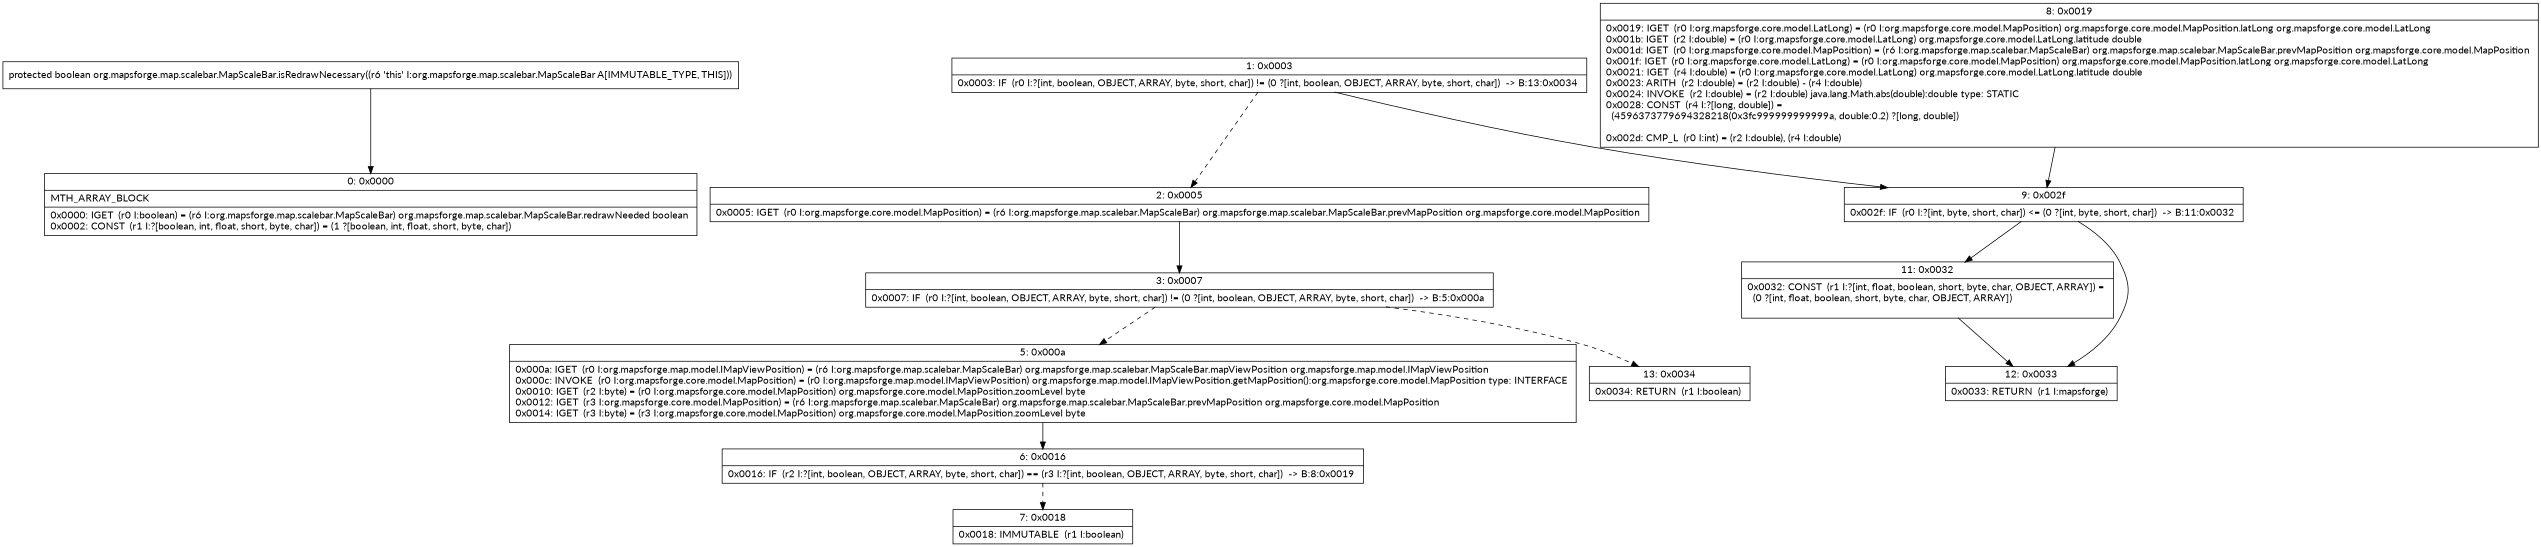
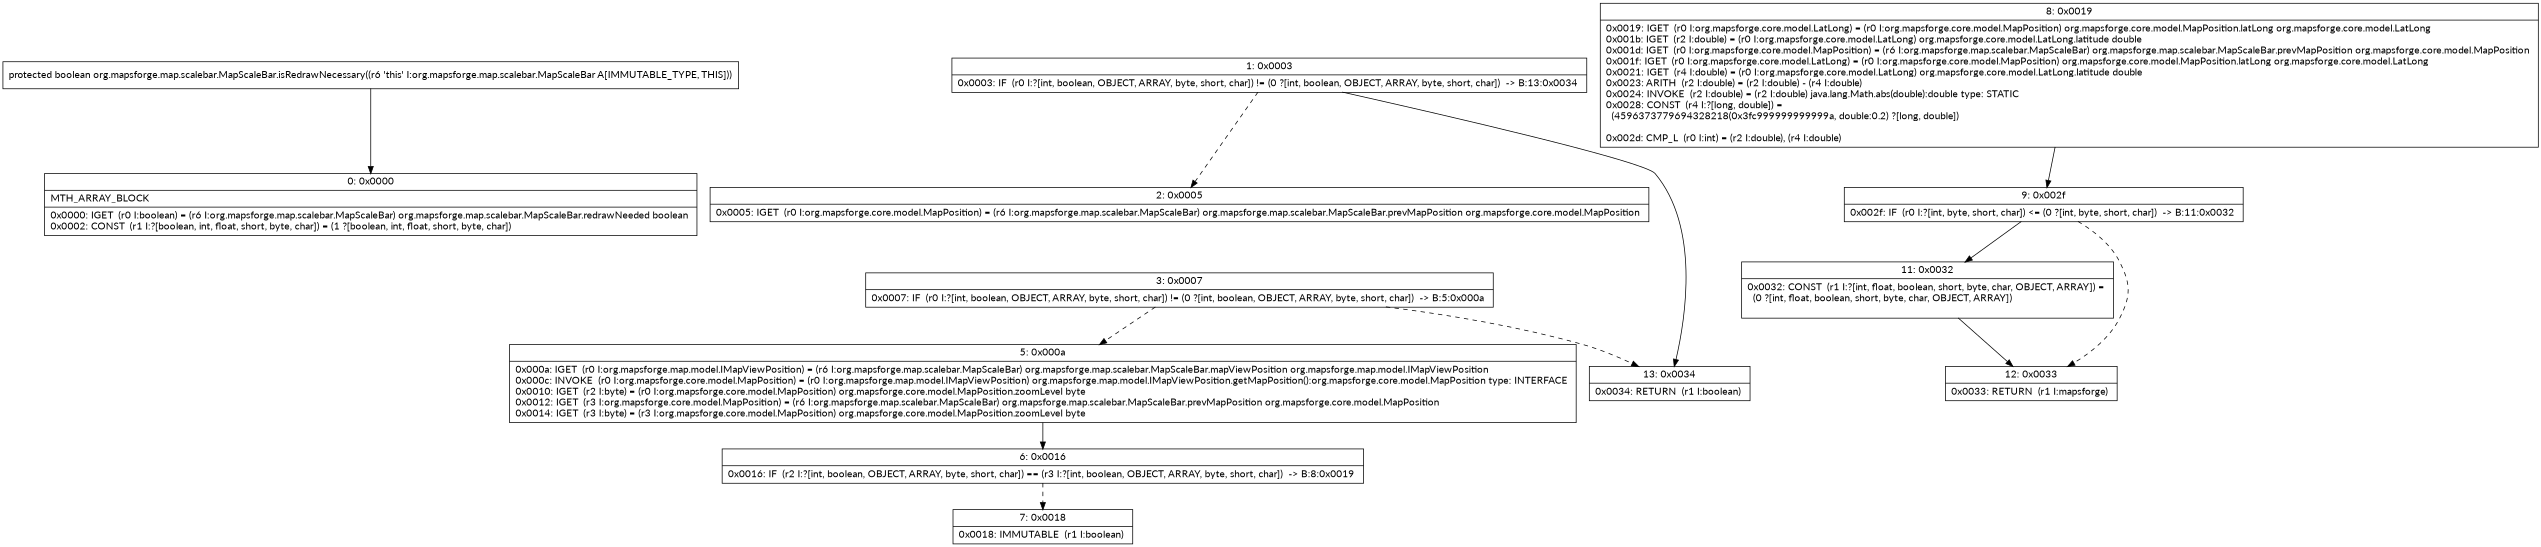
edge "1: 0x0003" -> "9: 0x002f": now "1: 0x0003" -> "13: 0x0034"
edge "2: 0x0005" -> "3: 0x0007": removed
edge "9: 0x002f" -> "12: 0x0033": style solid -> dashed
